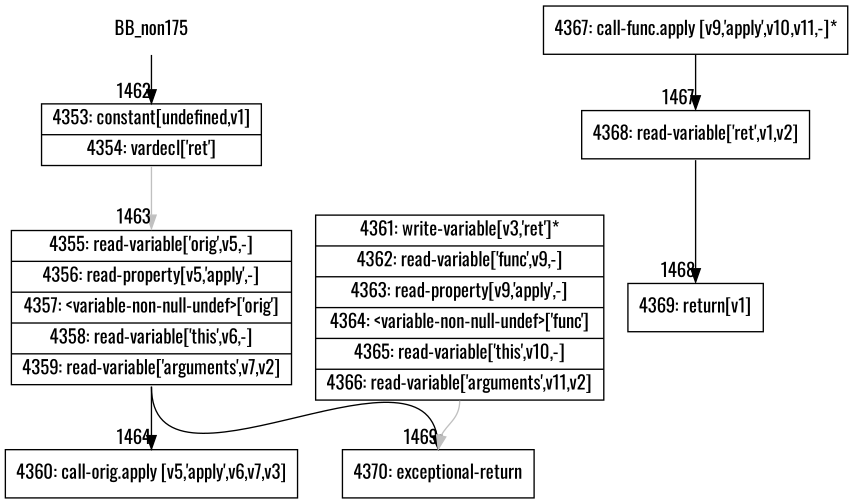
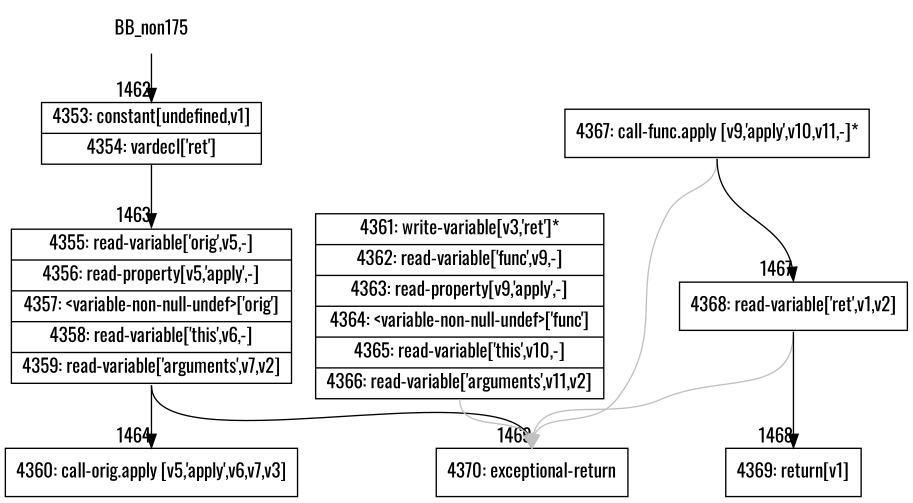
edge "4353: constant[undefined,v1]" -> "4355: read-variable['orig',v5,-]": color gray -> black
edge "4367: call-func.apply [v9,'apply',v10,v11,-]*" -> "4370: exceptional-return": added
edge "4368: read-variable['ret',v1,v2]" -> "4370: exceptional-return": added
